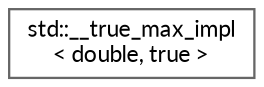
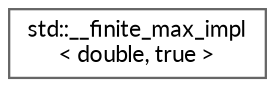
node "std::__true_max_impl < double, true >": label "std::__true_max_impl < double, true >" -> "std::__finite_max_impl < double, true >"
